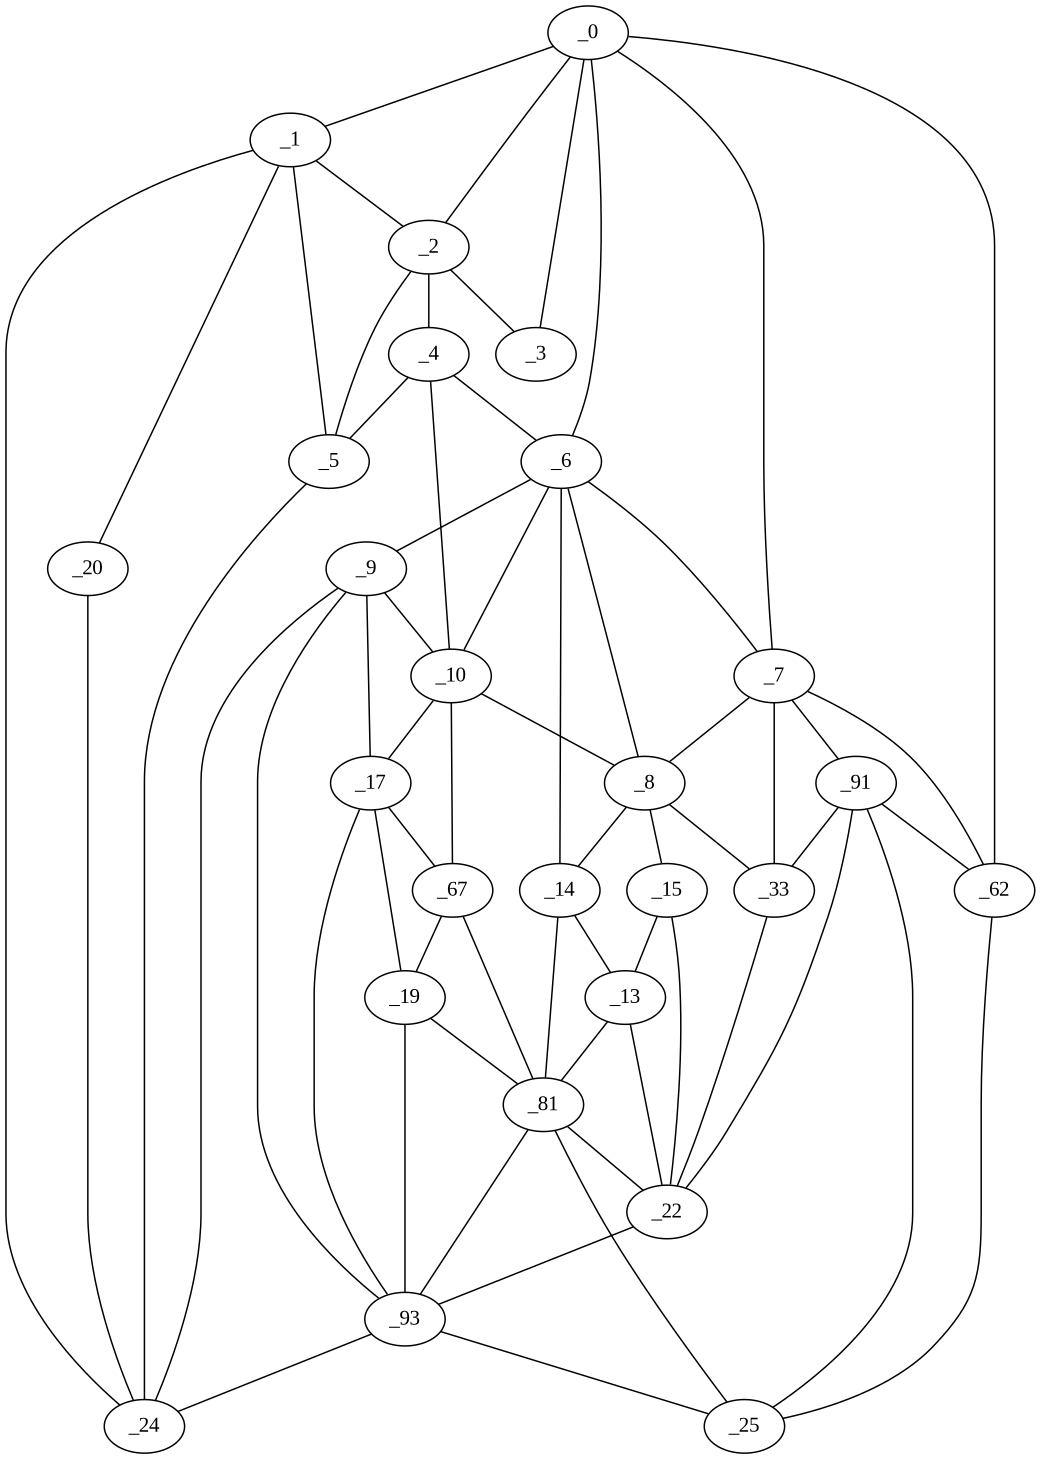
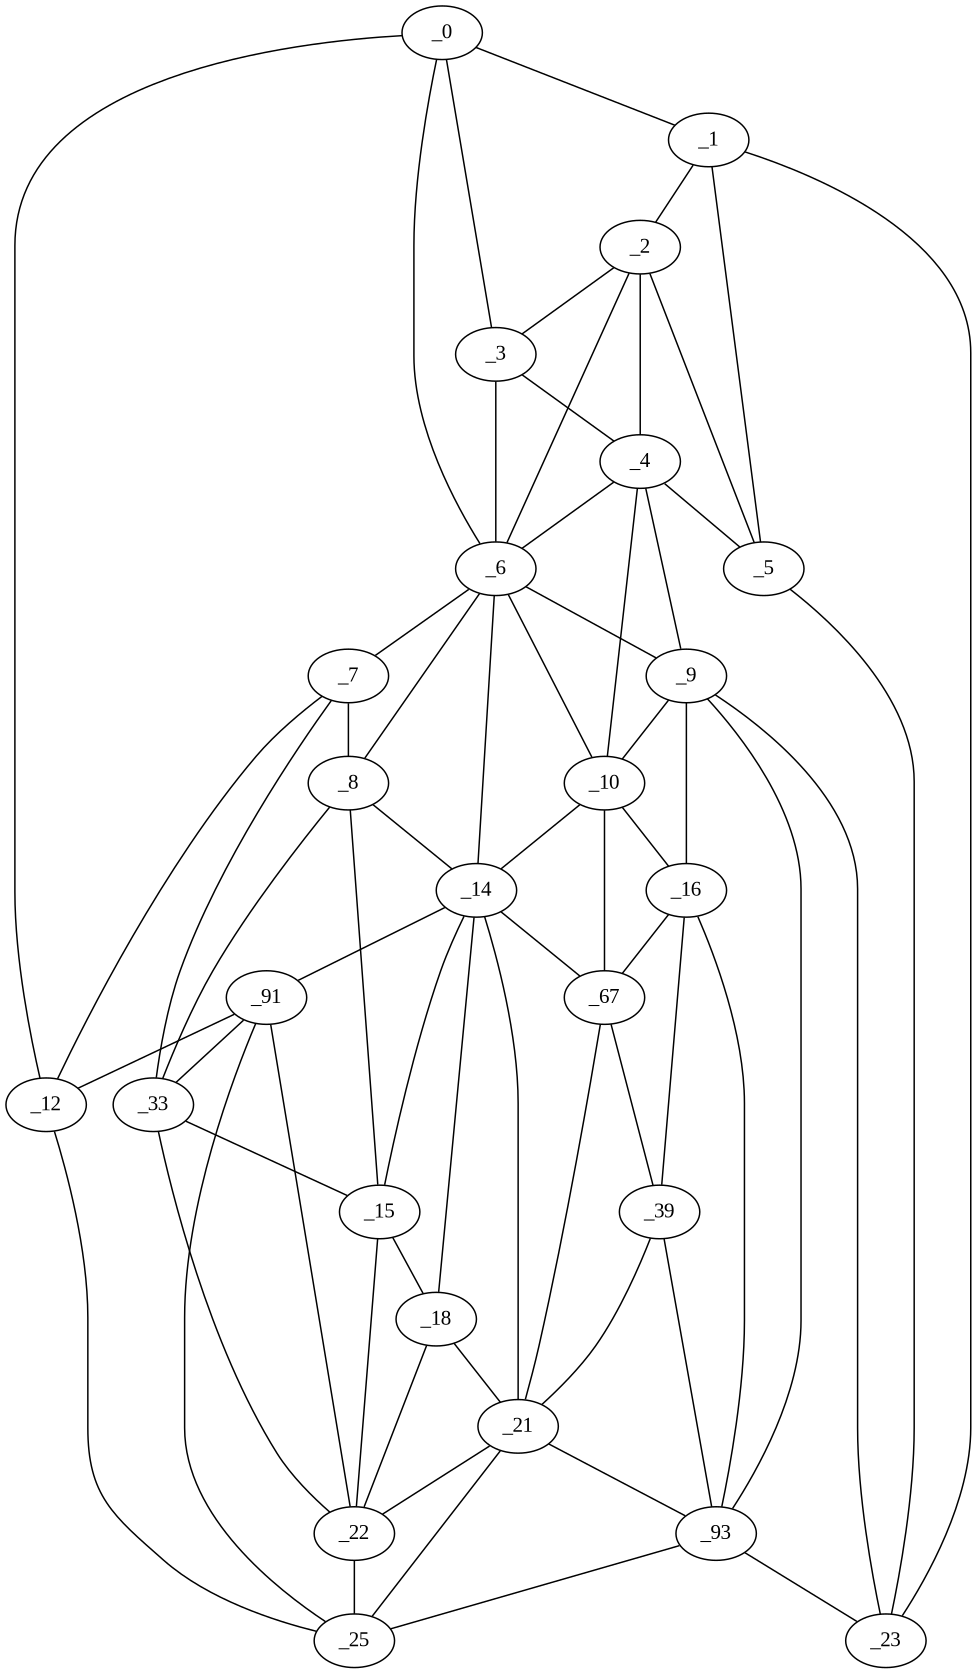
edge "_0" -- "_2": now "_6" -- "_2"
edge "_0" -- "_7": removed
edge "_3" -- "_4": added
edge "_3" -- "_6": added
edge "_4" -- "_9": added
node "_20": removed
edge "_10" -- "_8": now "_10" -- "_14"
edge "_7" -- "_91": now "_14" -- "_91"
node "_17": label "_17" -> "_16"
node "_62": label "_62" -> "_12"
edge "_14" -- "_67": added
node "_19": label "_19" -> "_39"
node "_13": label "_13" -> "_18"
edge "_14" -- "_15": added
node "_81": label "_81" -> "_21"
edge "_33" -- "_15": added
edge "_22" -- "_93": now "_22" -- "_25"
node "_24": label "_24" -> "_23"
